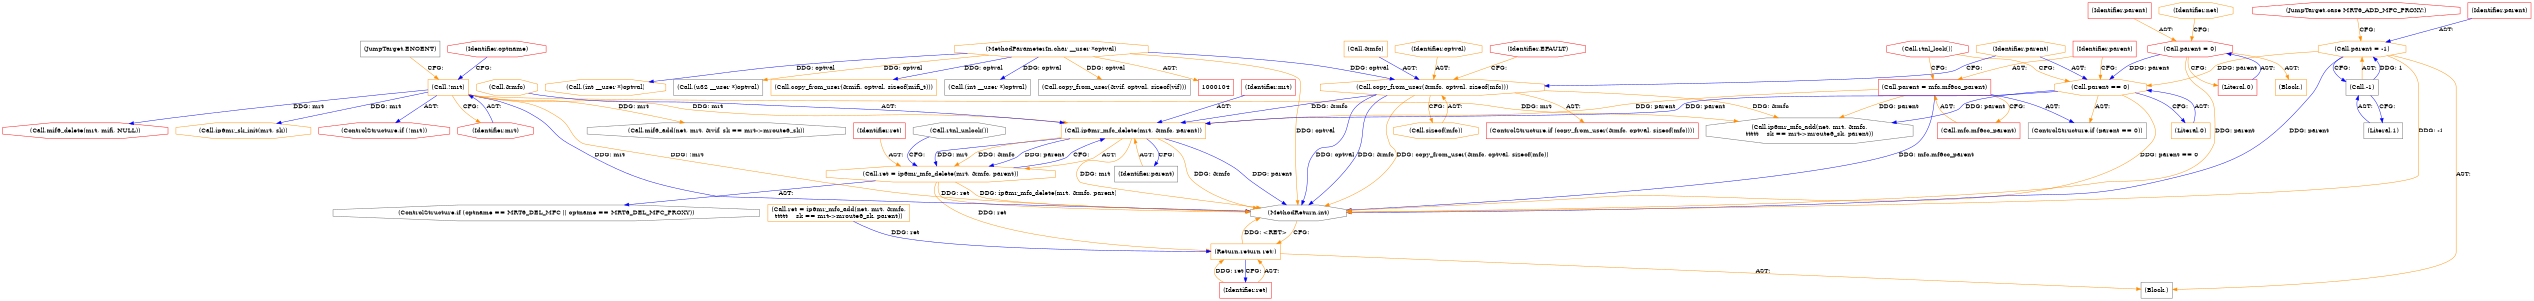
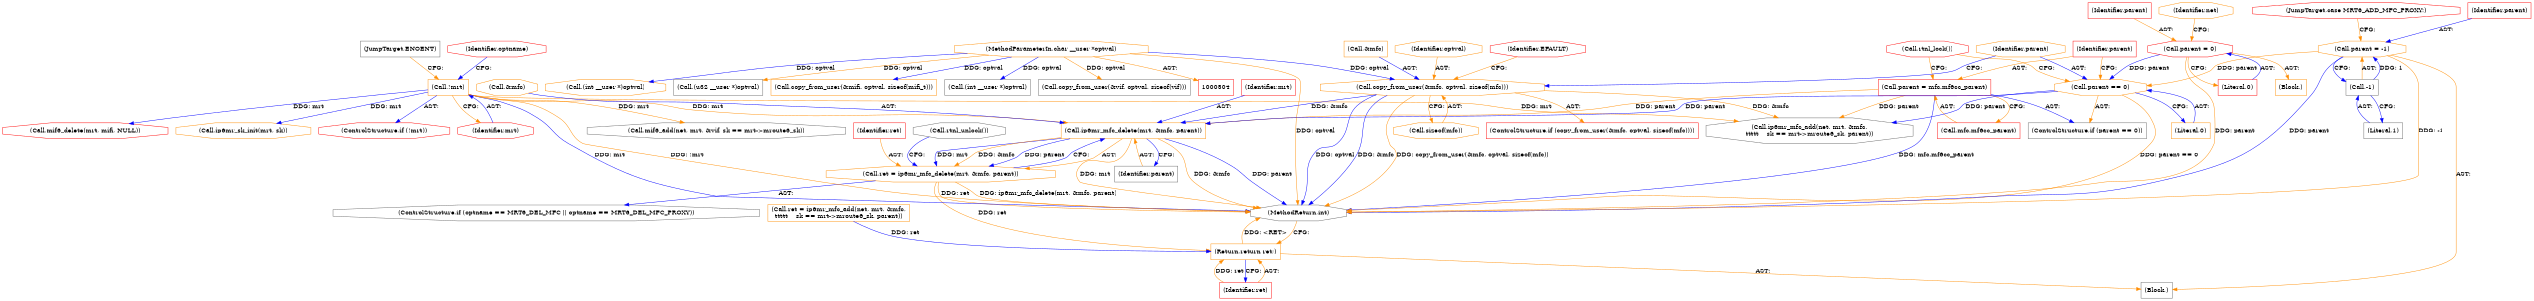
node "1000104": label "1000104" -> "1000504"
